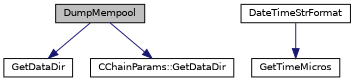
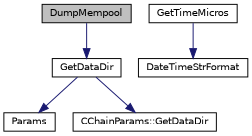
edge "DateTimeStrFormat" -> "GetTimeMicros": reversed
edge "DumpMempool" -> "CChainParams::GetDataDir": now "GetDataDir" -> "CChainParams::GetDataDir"
node "Params": added
